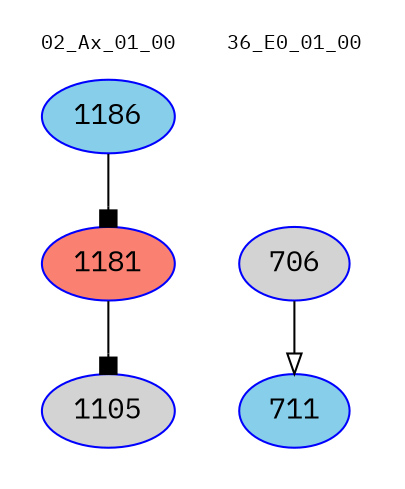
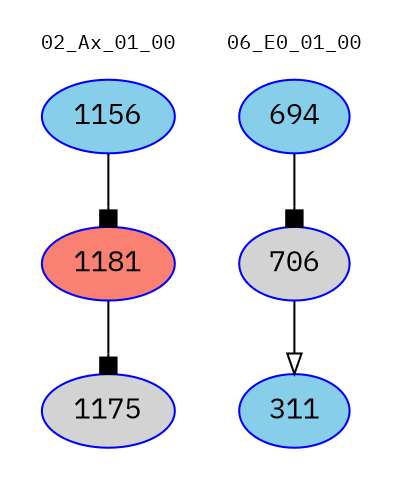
cluster "36_E0_01_00": label "36_E0_01_00" -> "06_E0_01_00"
node "1186": label "1186" -> "1156"
node "694": added
node "1105": label "1105" -> "1175"
node "711": label "711" -> "311"
